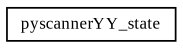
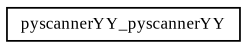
node "pyscannerYY_state": label "pyscannerYY_state" -> "pyscannerYY_pyscannerYY"
